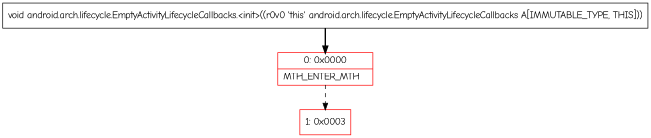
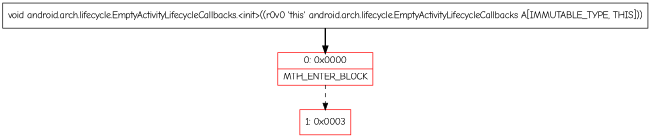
node "0: 0x0000": text "MTH_ENTER_MTH" -> "MTH_ENTER_BLOCK"
